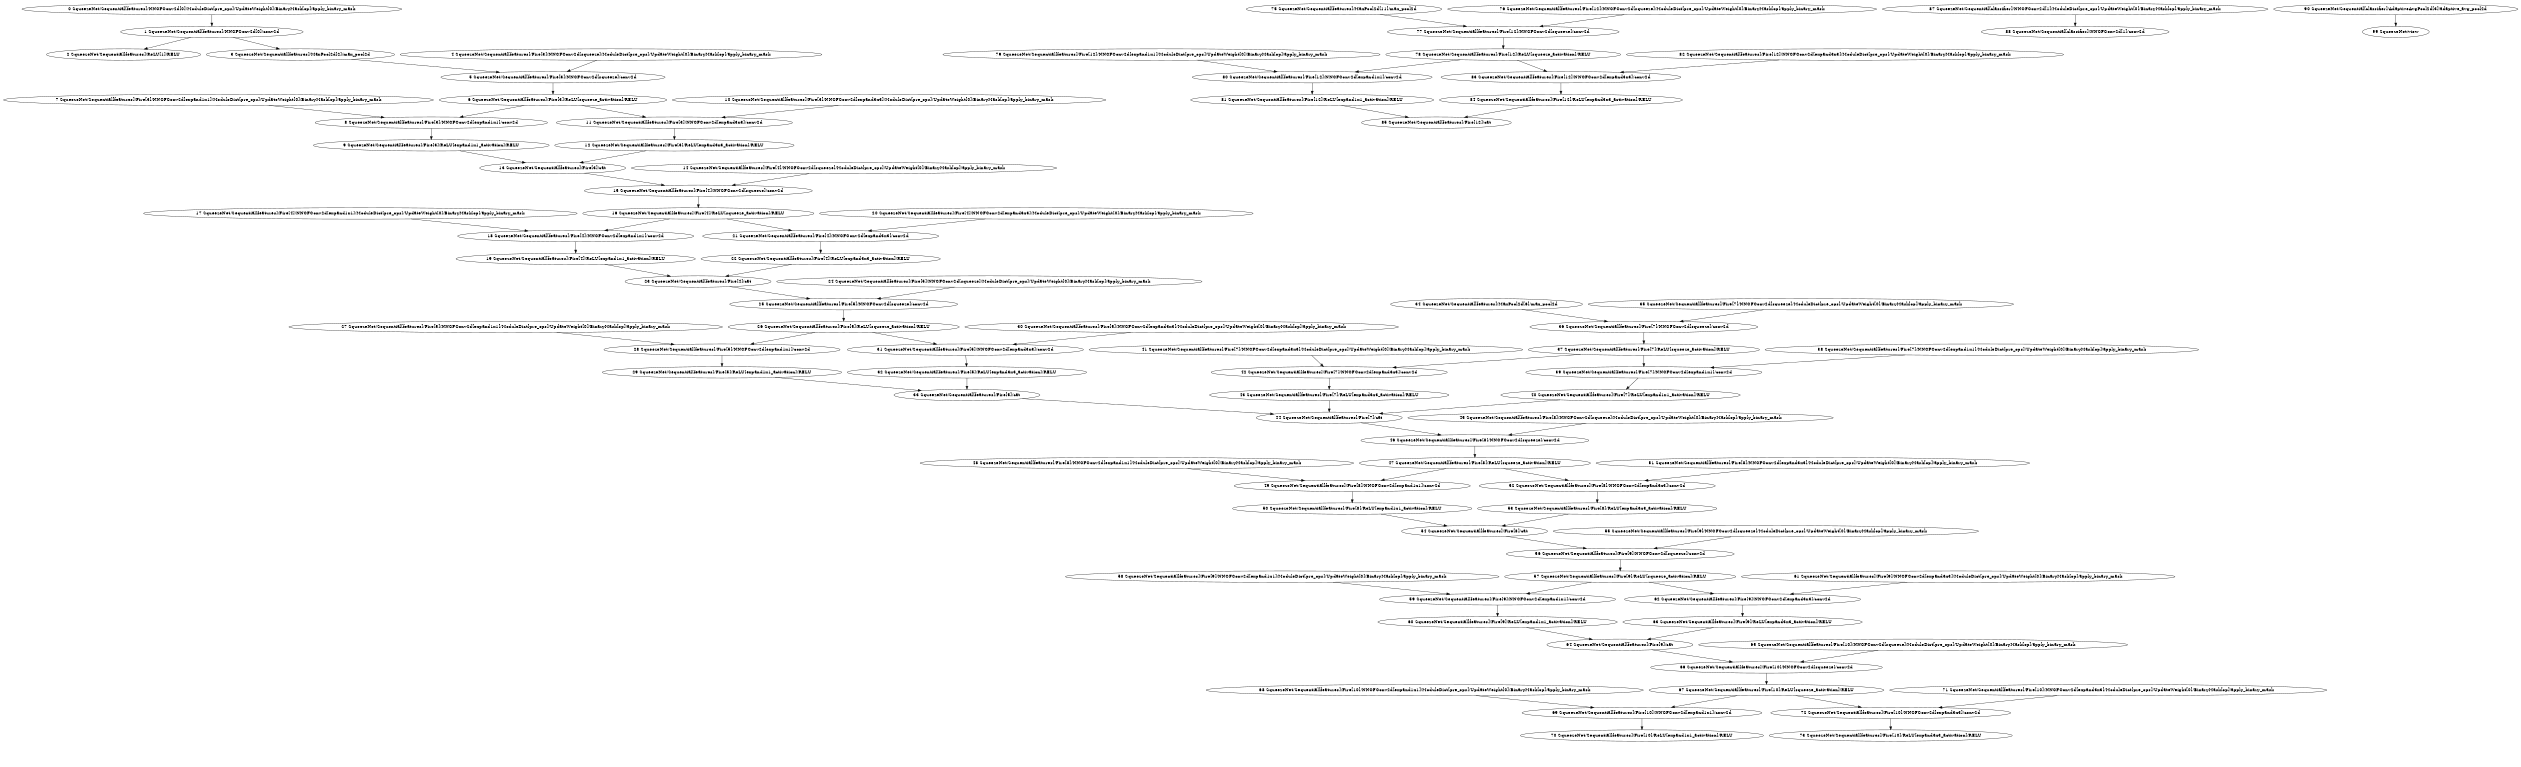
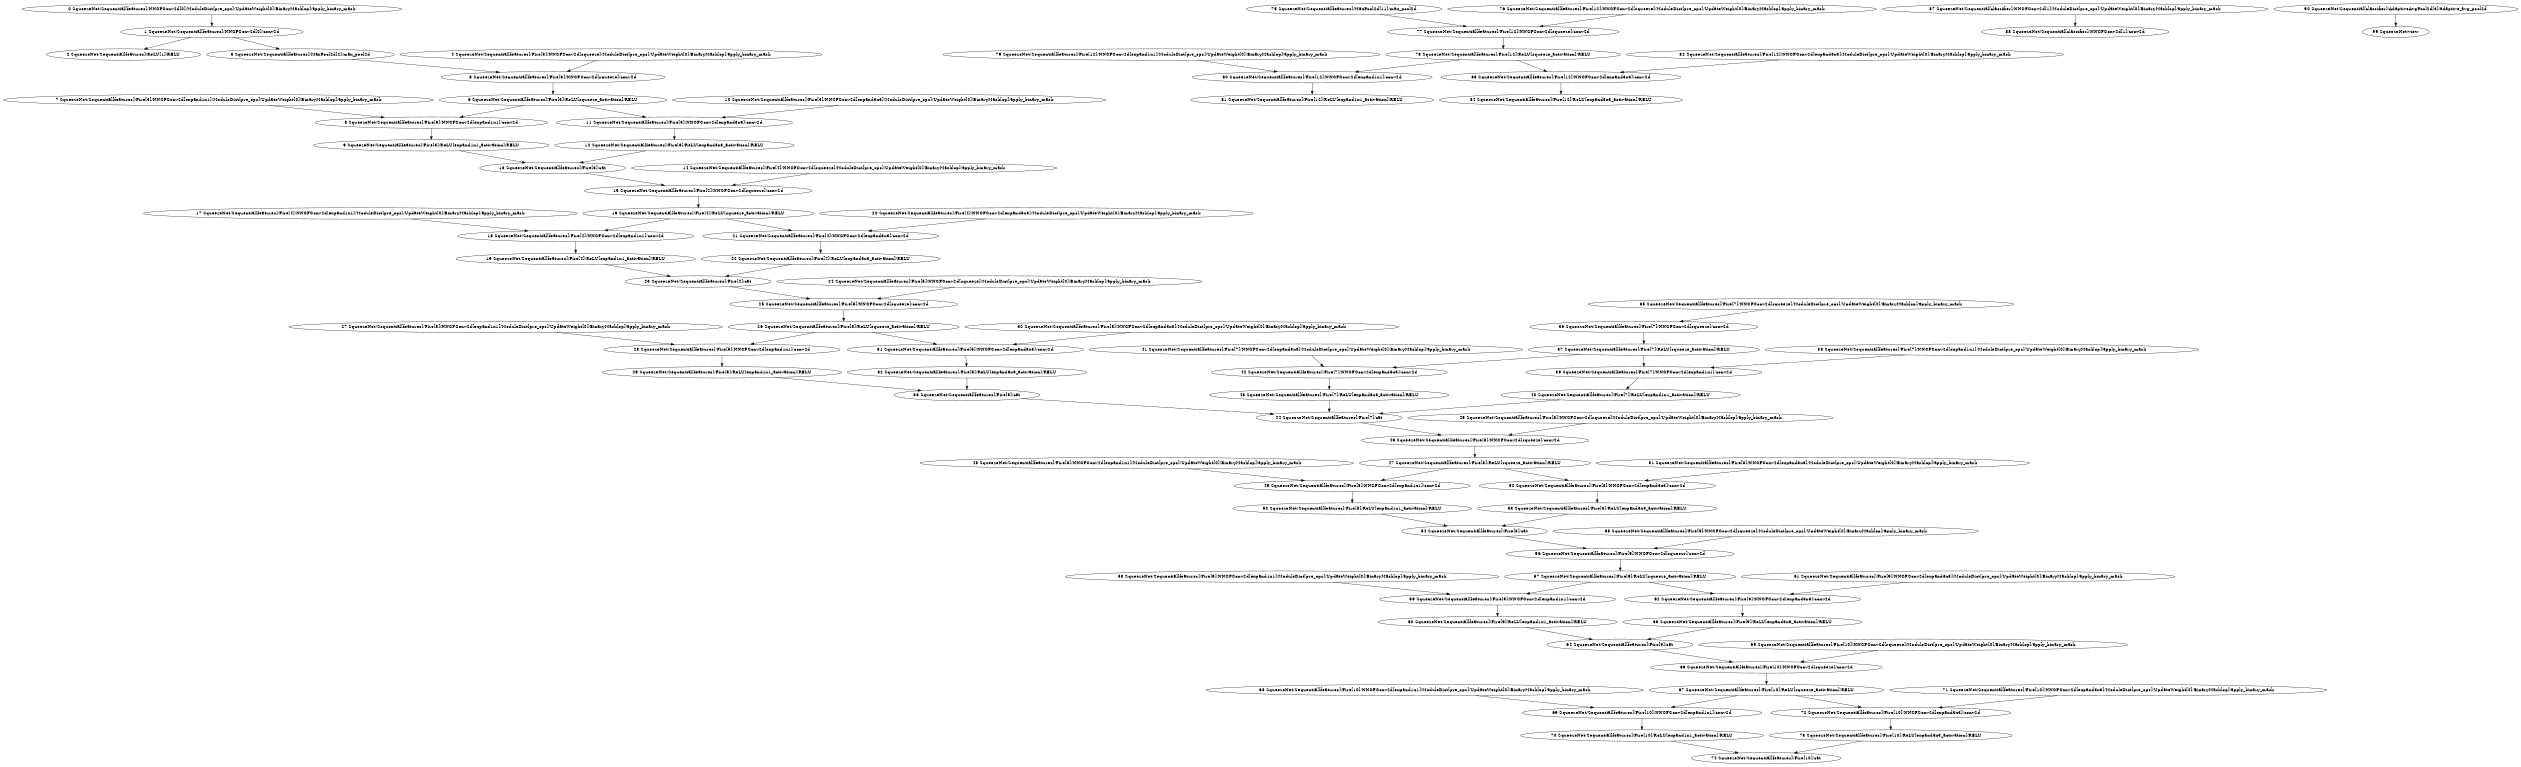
node "85 SqueezeNet/Sequential[features]/Fire[12]/cat": removed
node "34 SqueezeNet/Sequential[features]/MaxPool2d[6]/max_pool2d": removed
node "74 SqueezeNet/Sequential[features]/Fire[10]/cat": added
